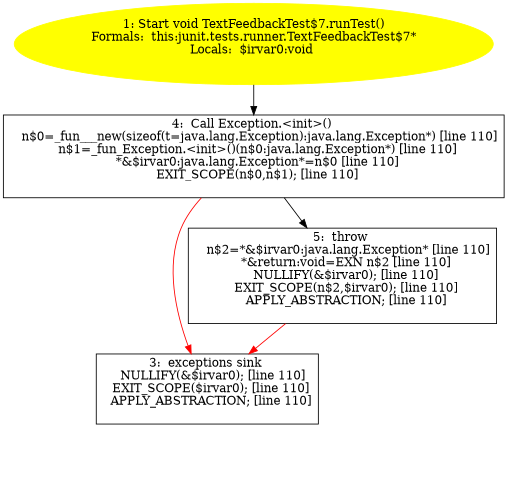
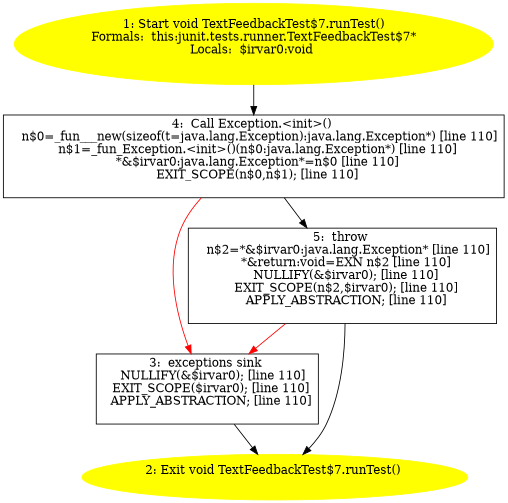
node "2: Exit void TextFeedbackTest$7.runTest()": added
